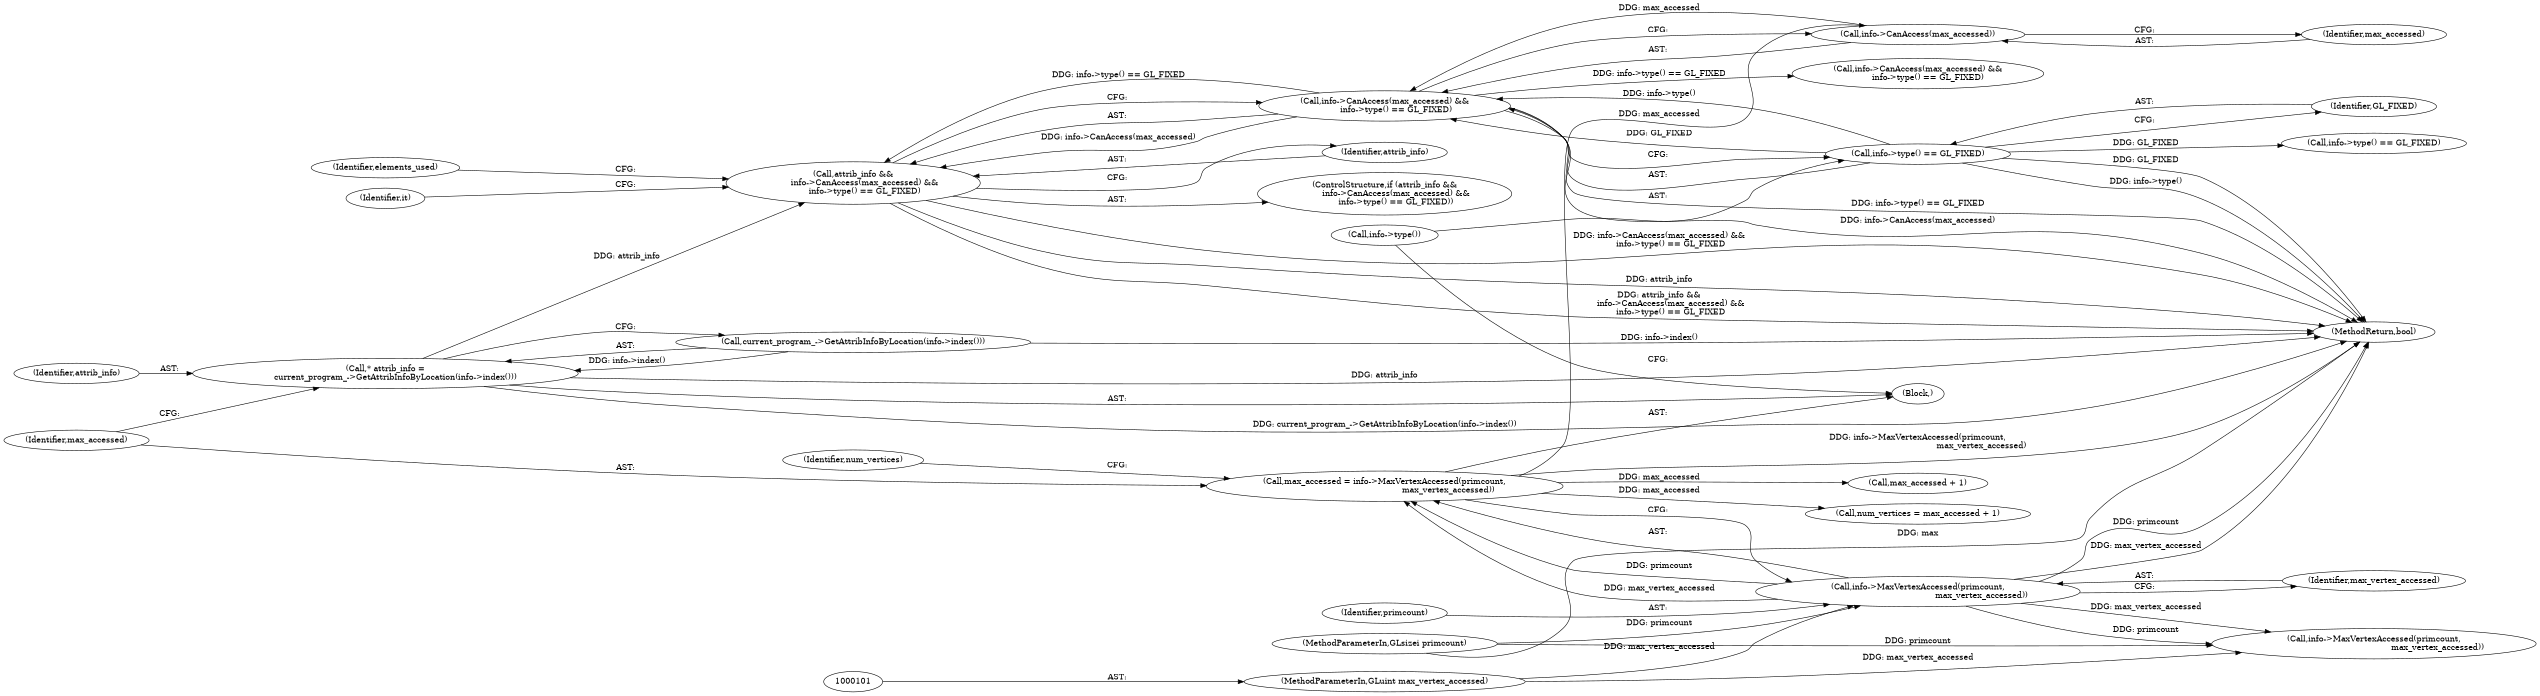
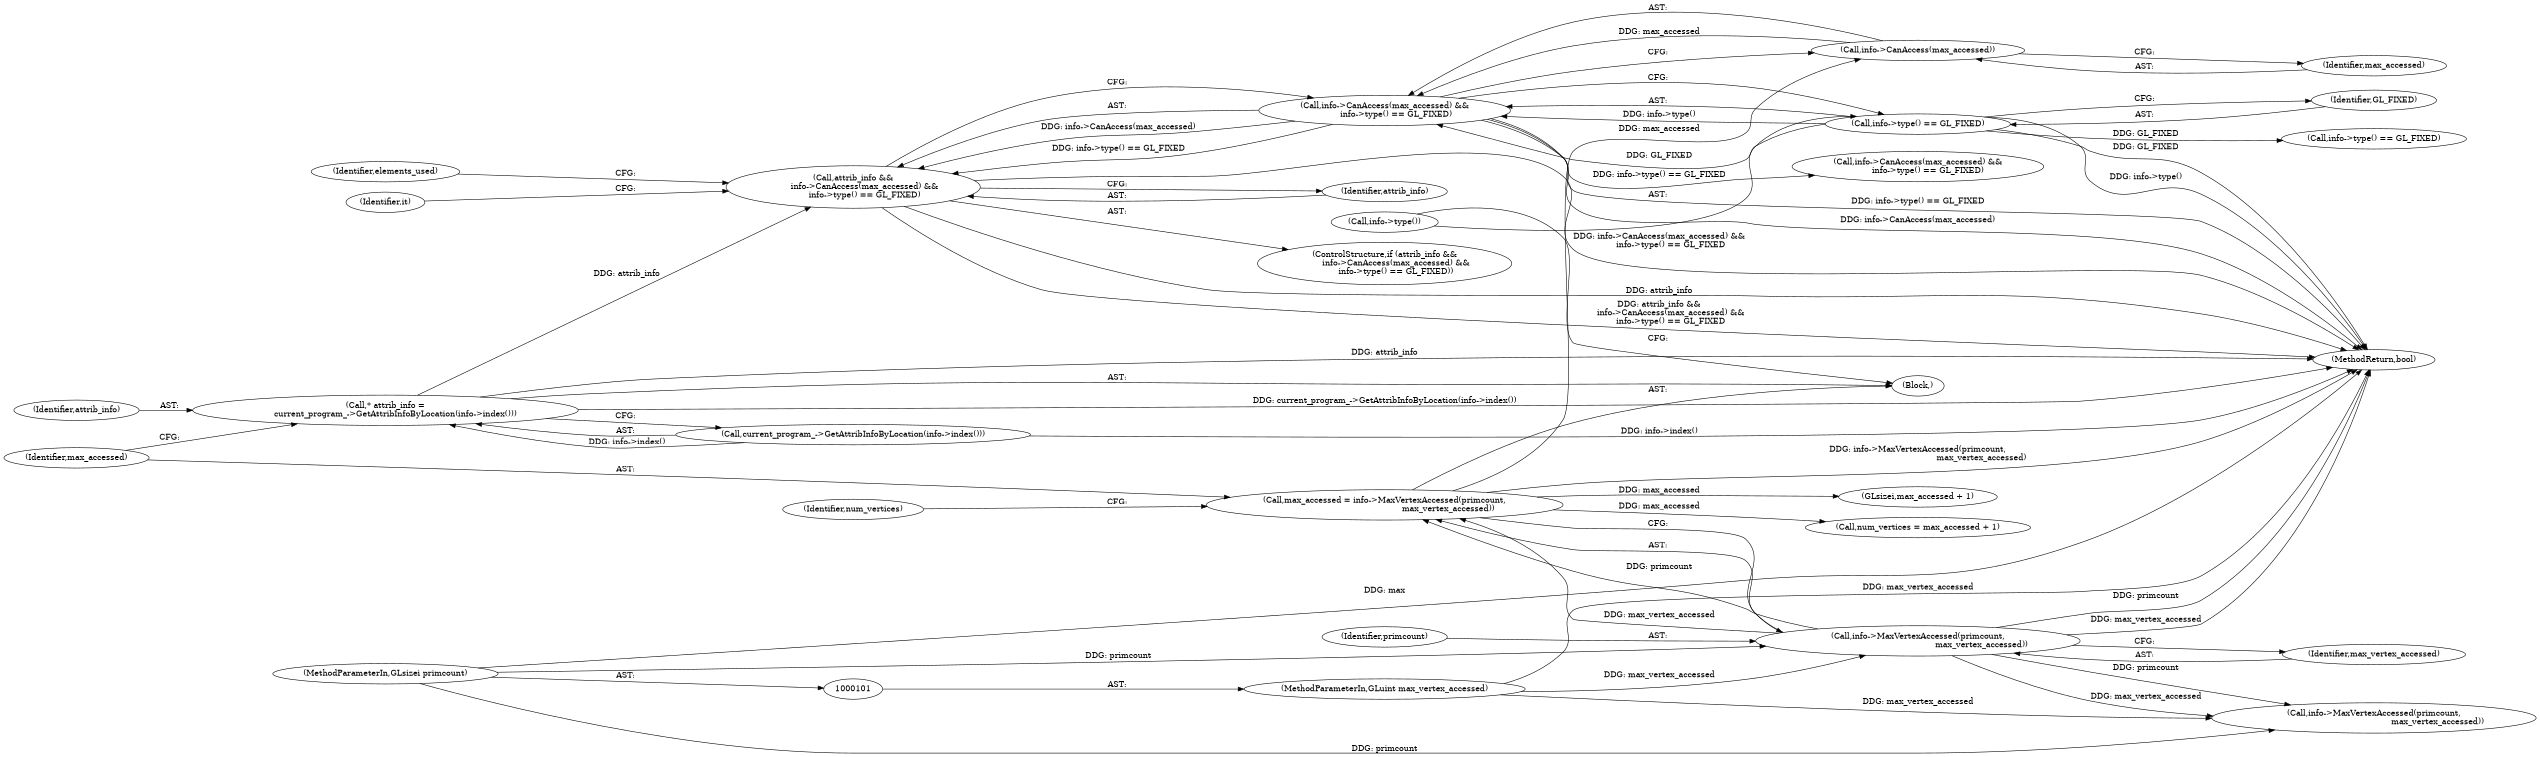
node "(Call,max_accessed + 1)": label "(Call,max_accessed + 1)" -> "(GLsizei,max_accessed + 1)"
edge "(MethodParameterIn,GLuint max_vertex_accessed)" -> "(MethodReturn,bool)": added, label "DDG: max_vertex_accessed"
edge "(MethodParameterIn,GLsizei primcount)" -> "1000101": added, label "AST:"
